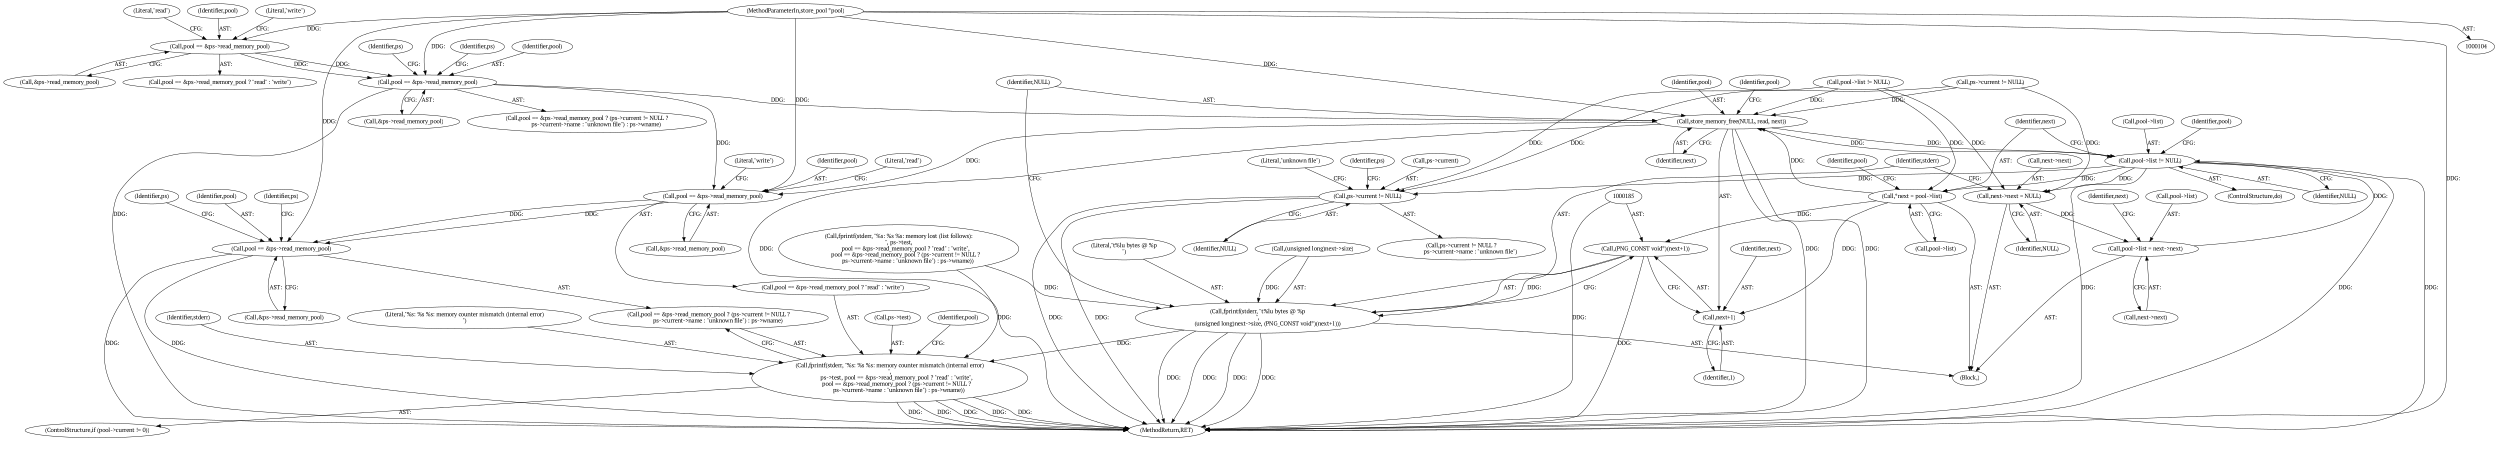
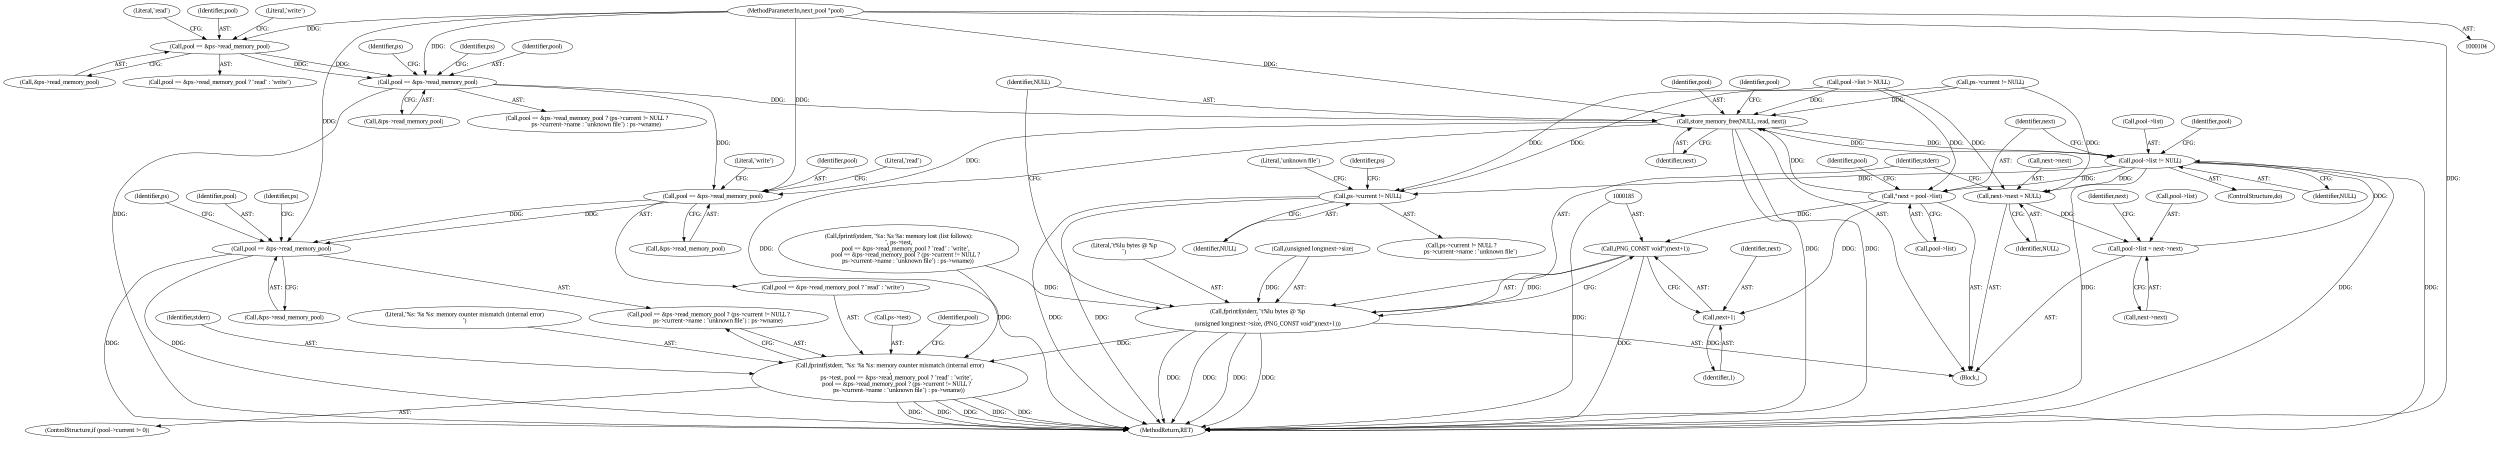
node "(MethodParameterIn,store_pool *pool)": label "(MethodParameterIn,store_pool *pool)" -> "(MethodParameterIn,next_pool *pool)"
node "(Call,ps->current)": removed
edge "(Call,store_memory_free(NULL, read, next))" -> "(Call,next+1)": now "(Call,store_memory_free(NULL, read, next))" -> "(Block,)"
edge "(Call,next+1)" -> "(Identifier,1)": label "CFG: " -> "DDG: "
